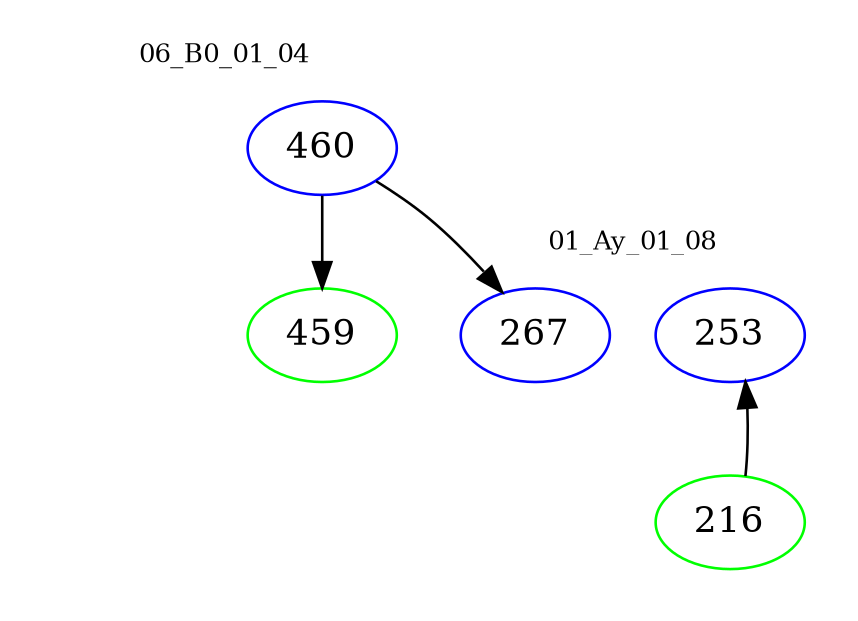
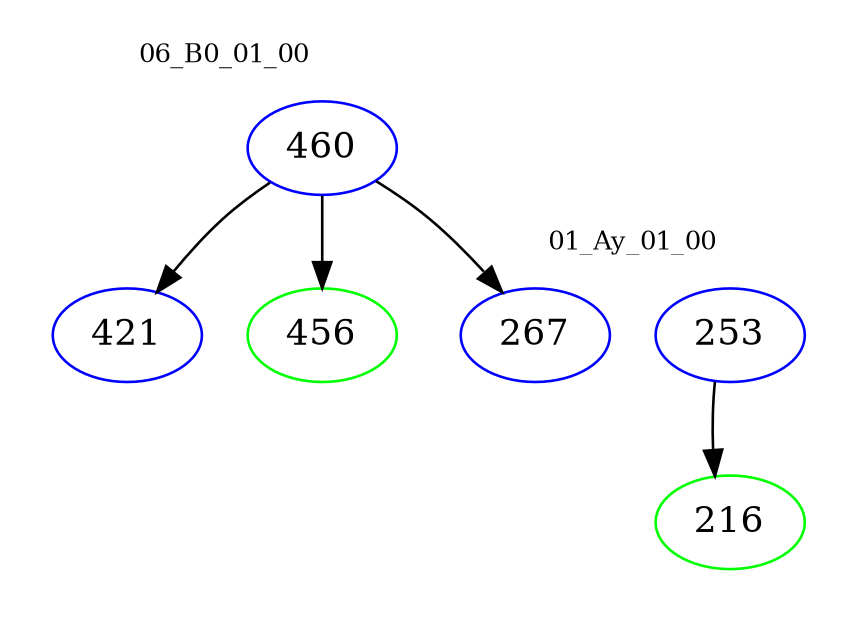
cluster "06_B0_01_04": label "06_B0_01_04" -> "06_B0_01_00"
cluster "01_Ay_01_08": label "01_Ay_01_08" -> "01_Ay_01_00"
node "421": added
node "459": label "459" -> "456"
edge "216" -> "253": reversed
